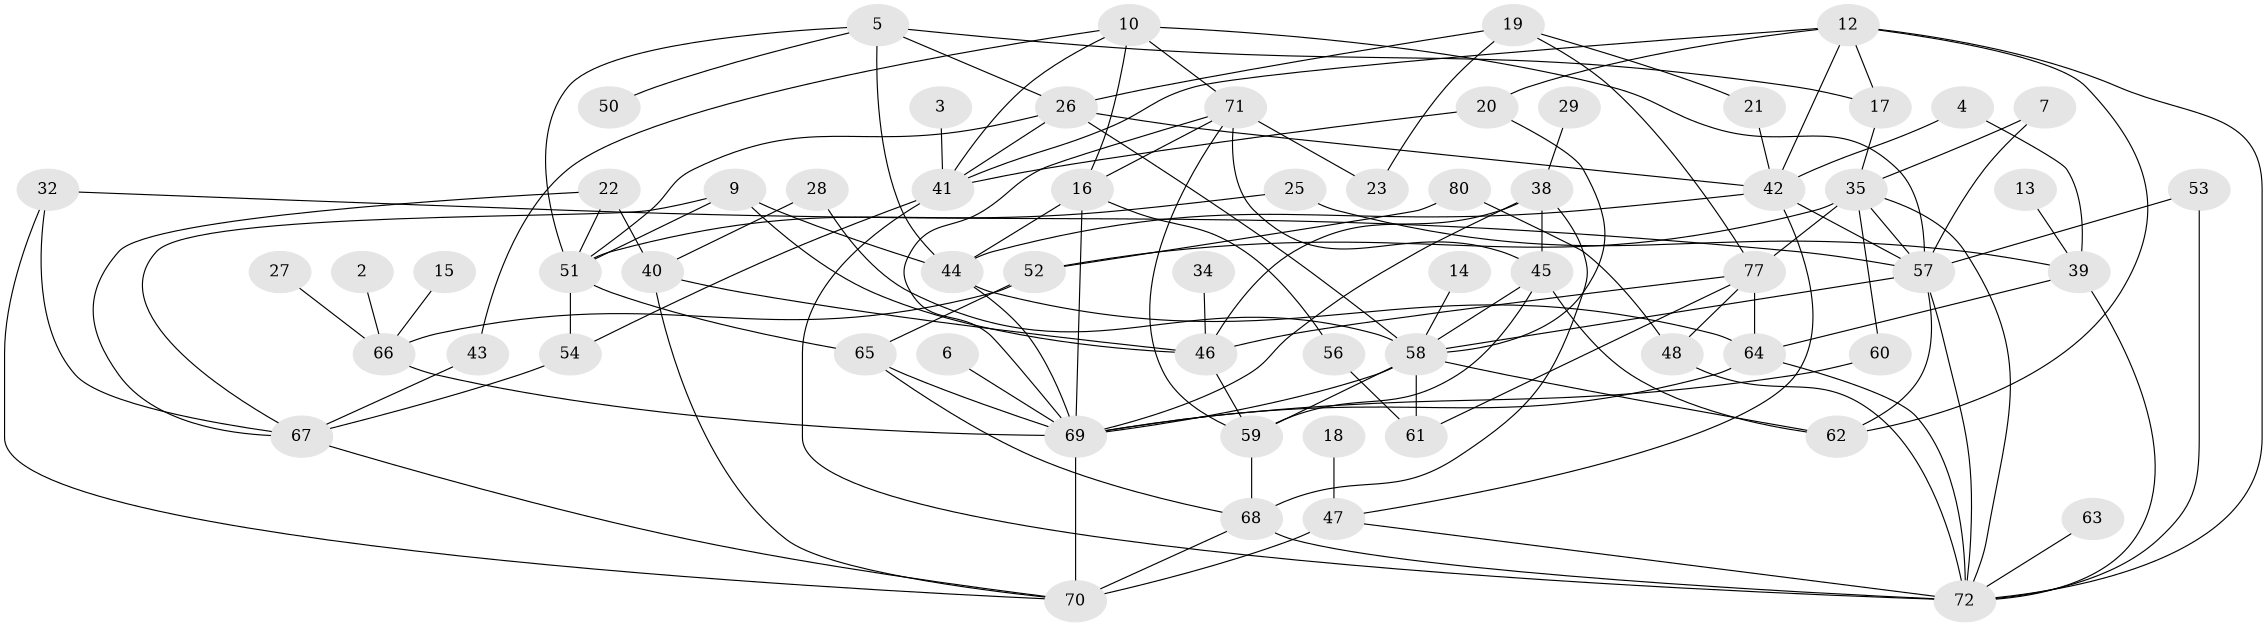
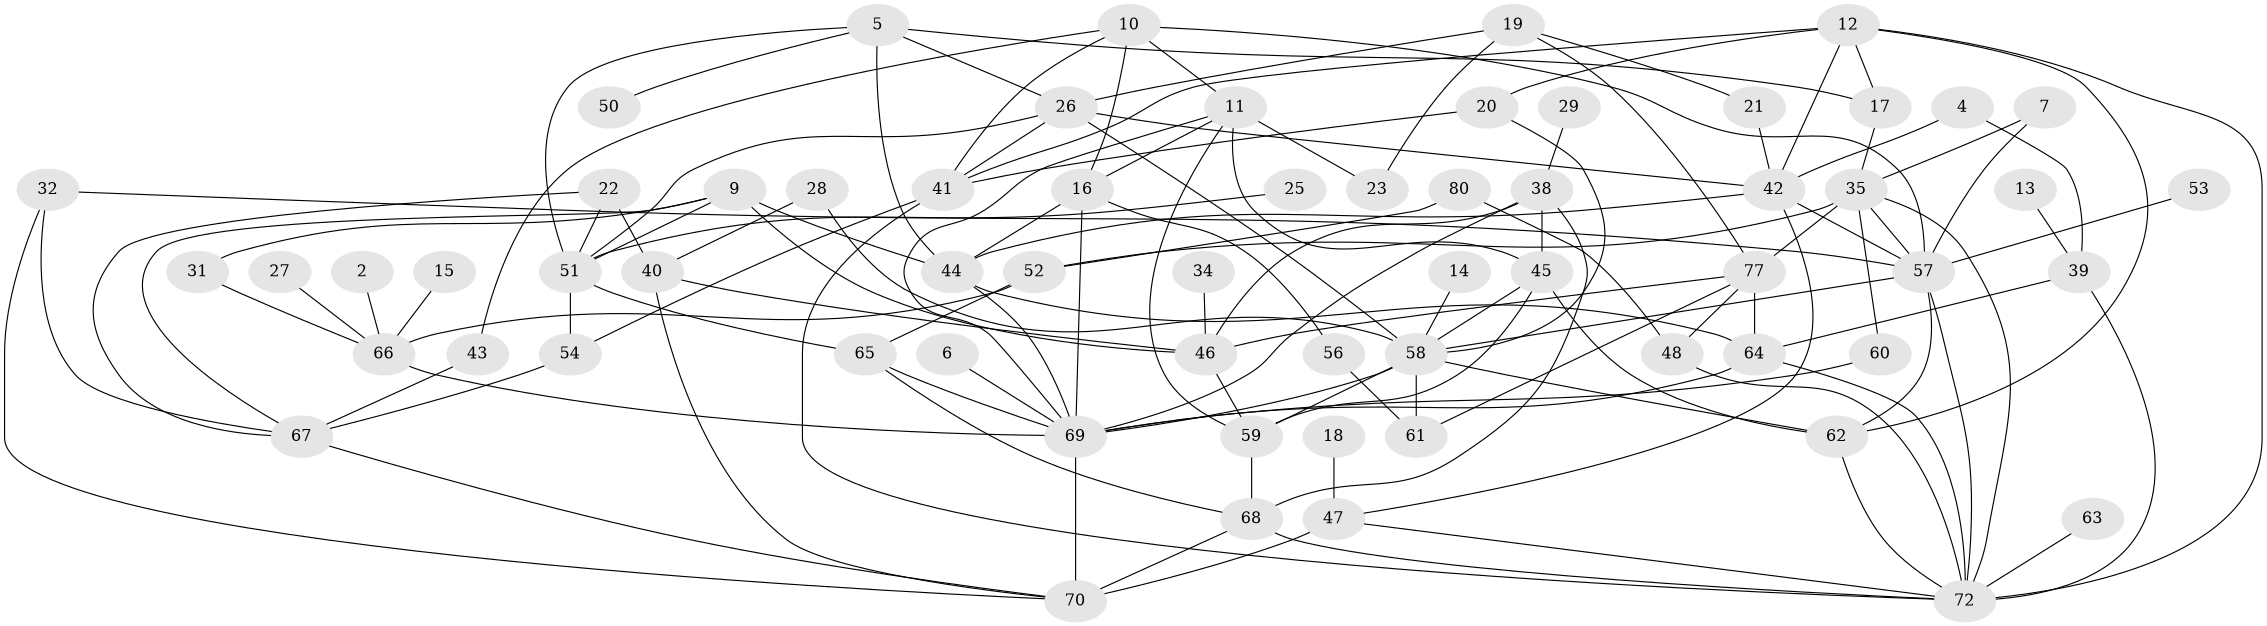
node "3": removed
node "71": label "71" -> "11"
edge "25" -- "39": removed
node "31": added
edge "53" -- "72": now "62" -- "72"
